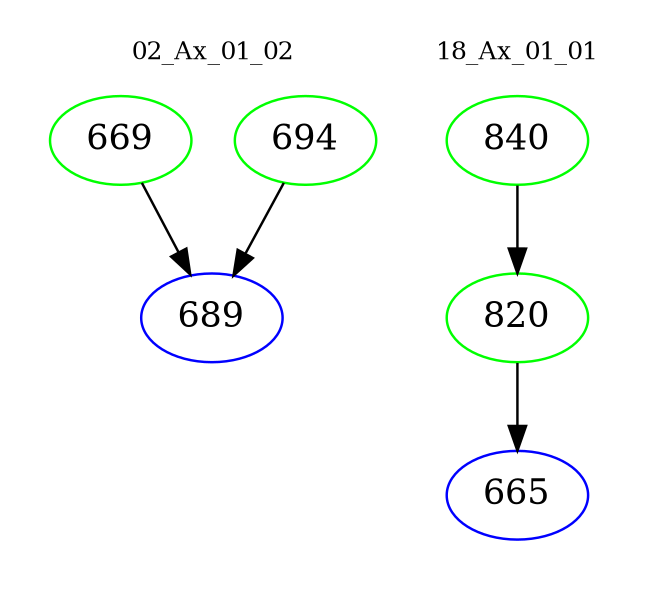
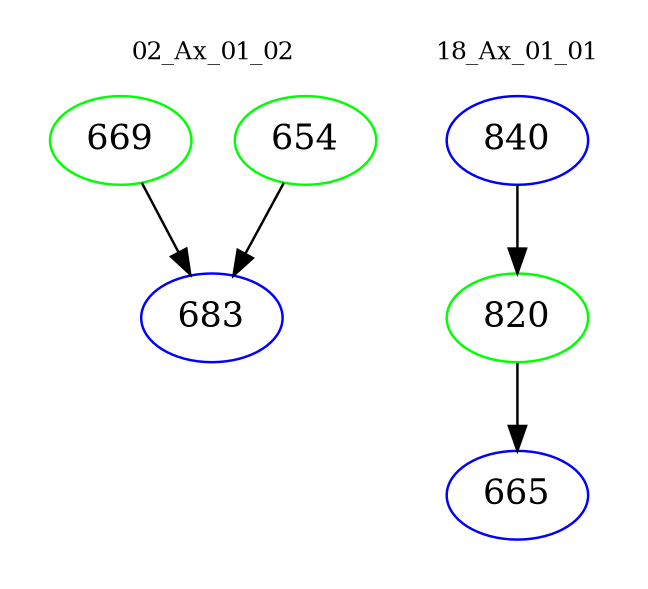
node "694": label "694" -> "654"
node "840": color green -> blue
node "689": label "689" -> "683"
